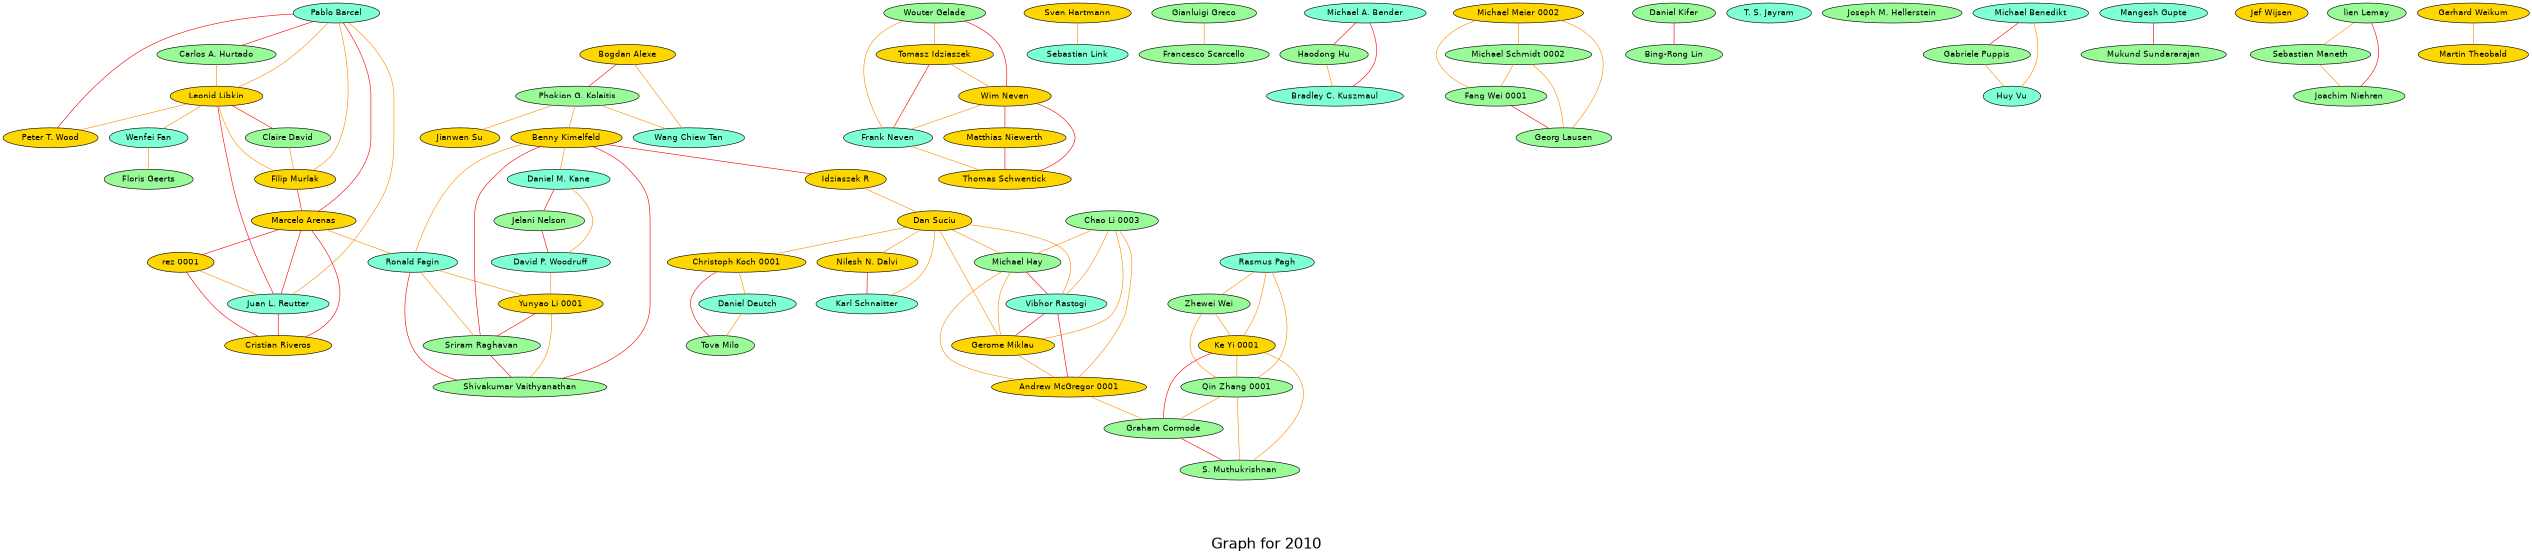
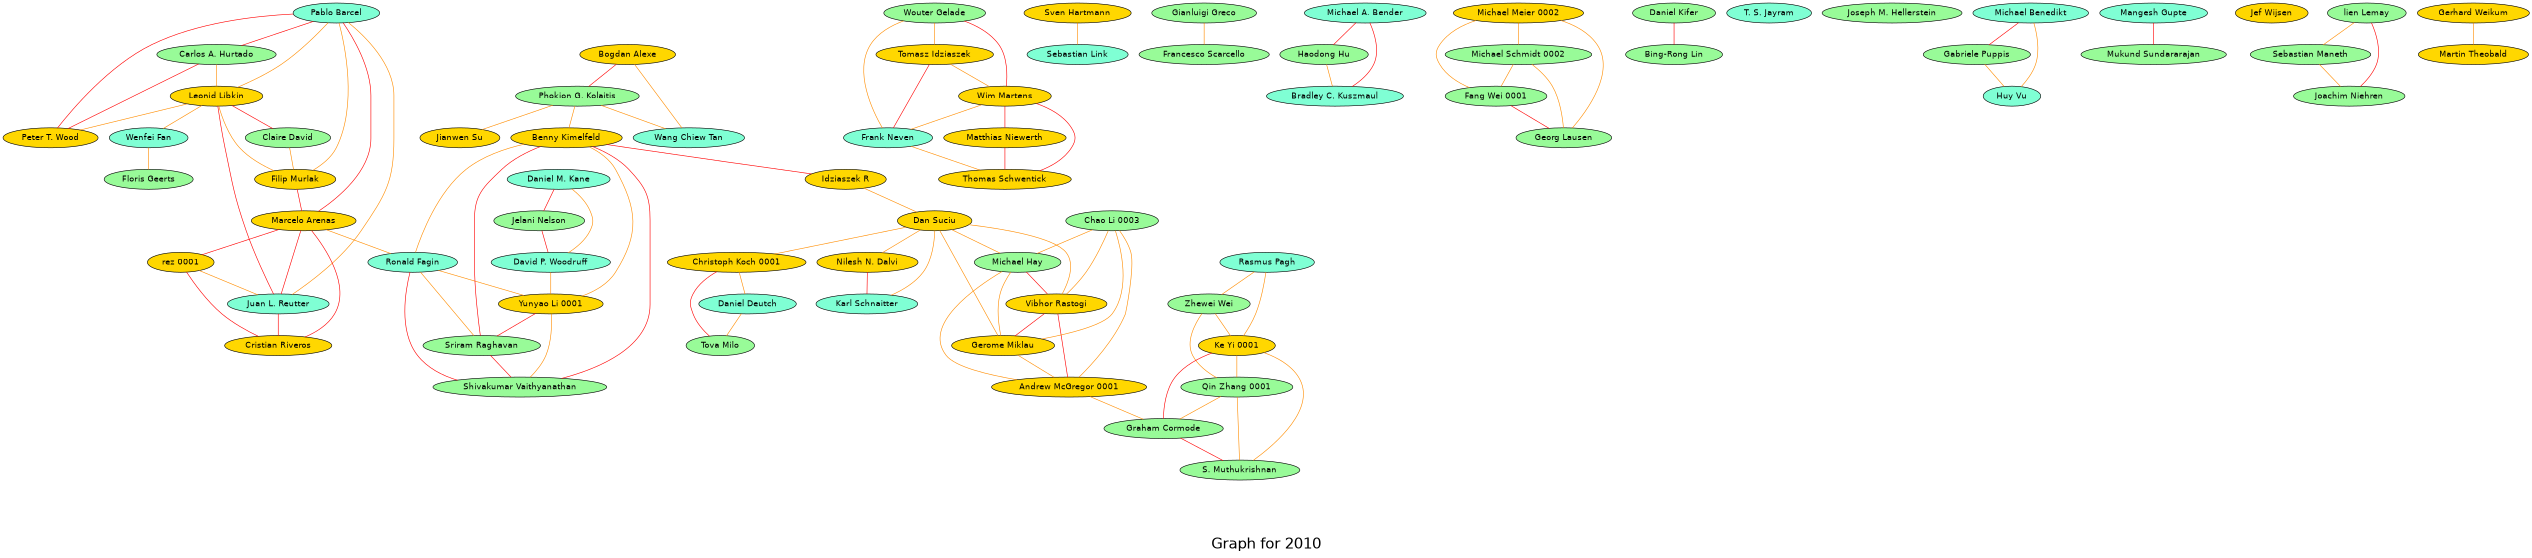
edge "Carlos A. Hurtado" -- "Peter T. Wood": added
node "Wim Neven": label "Wim Neven" -> "Wim Martens"
edge "Benny Kimelfeld" -- "Daniel M. Kane": now "Benny Kimelfeld" -- "Yunyao Li 0001"
node "Vibhor Rastogi": fillcolor aquamarine -> gold
edge "Rasmus Pagh" -- "Qin Zhang 0001": removed
